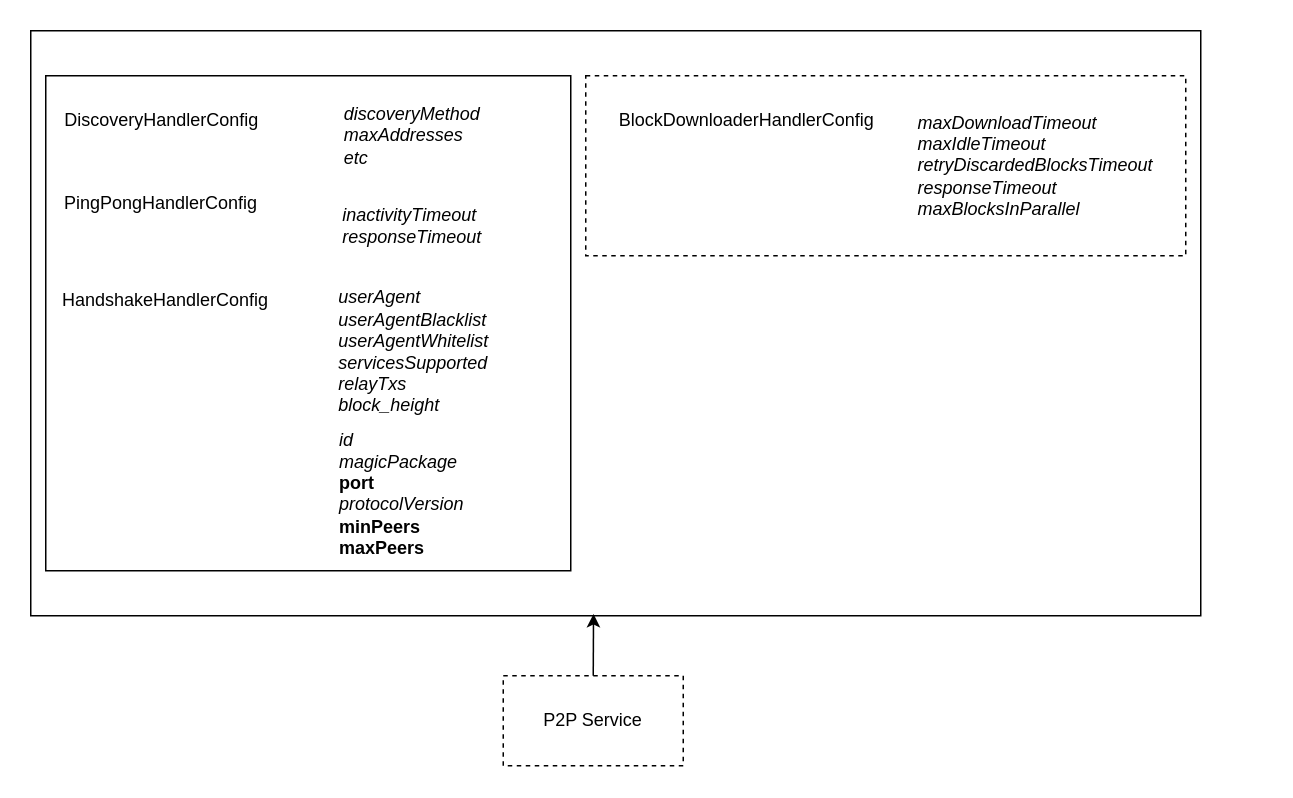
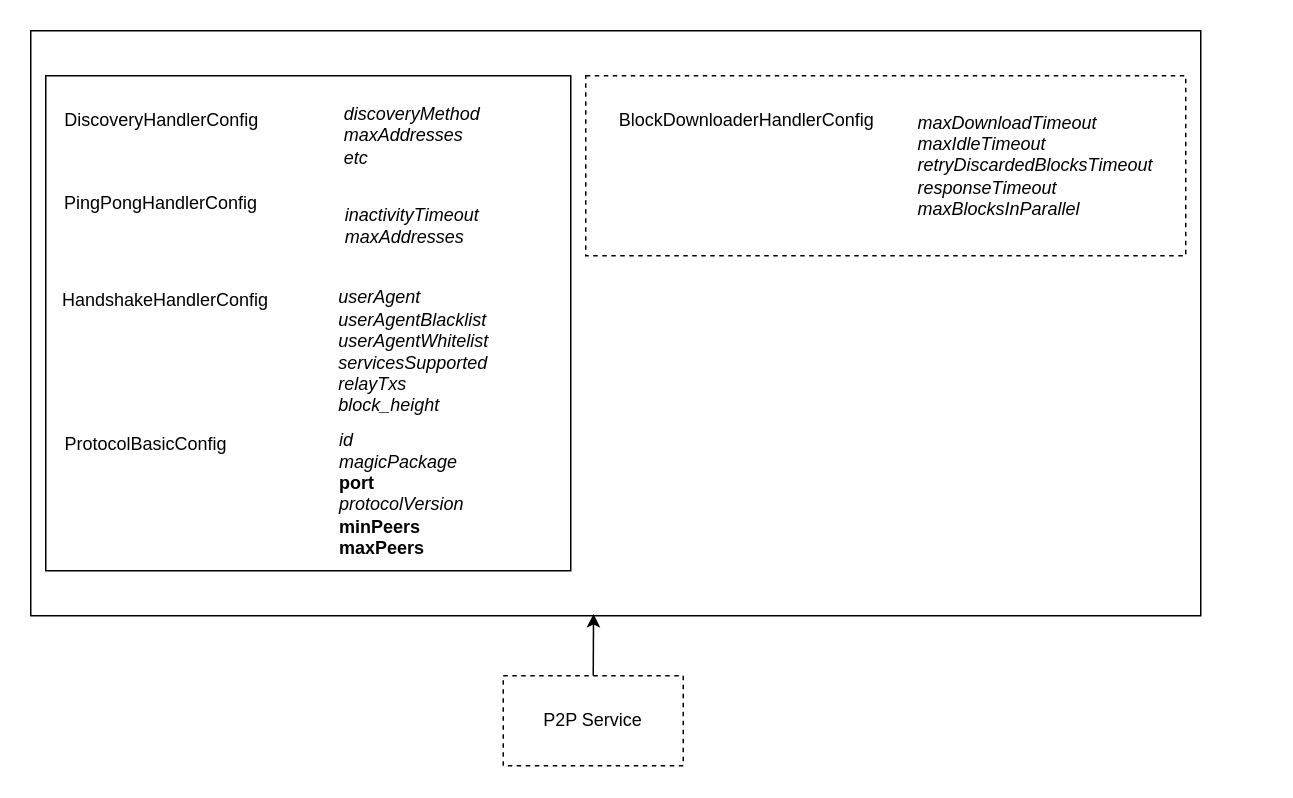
node "inactivityTimeout responseTimeout": label "inactivityTimeout responseTimeout" -> "inactivityTimeout maxAddresses"
node "ProtocolBasicConfig": added
